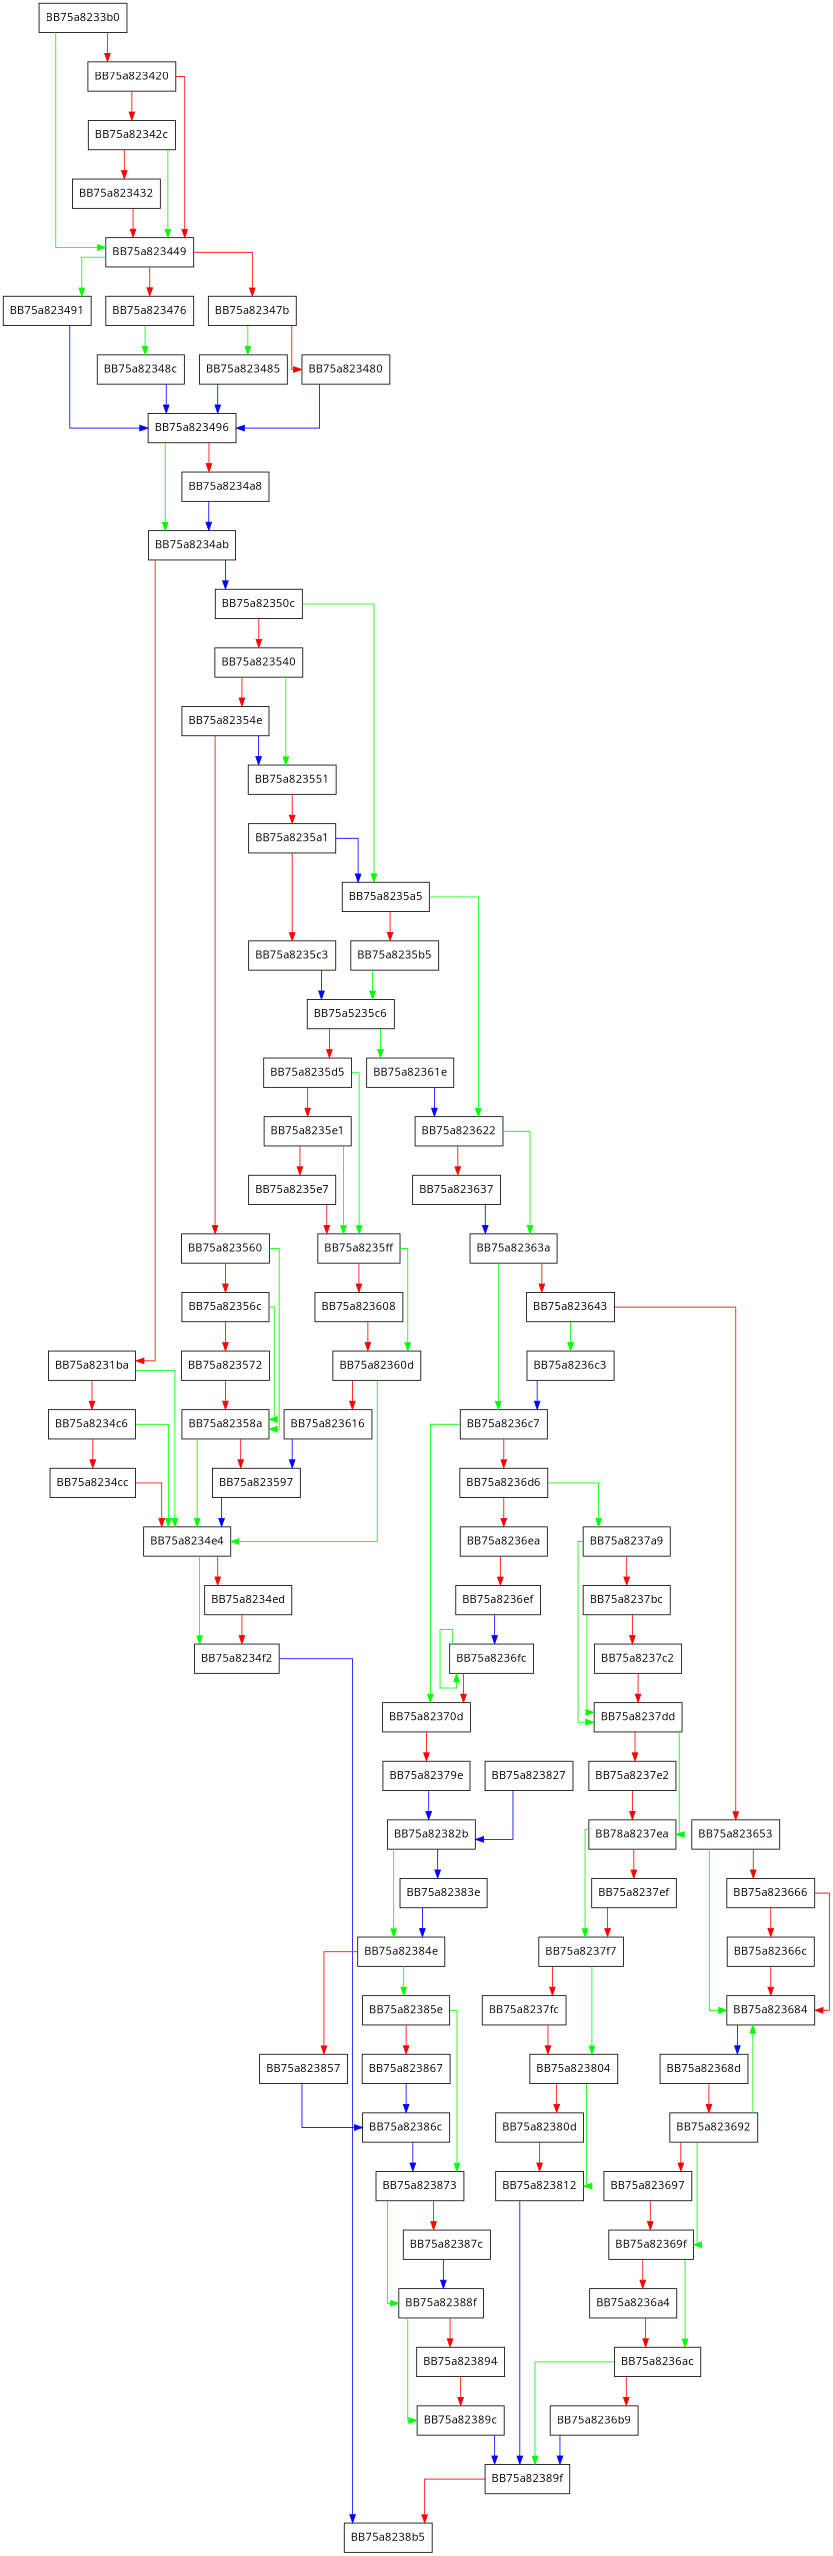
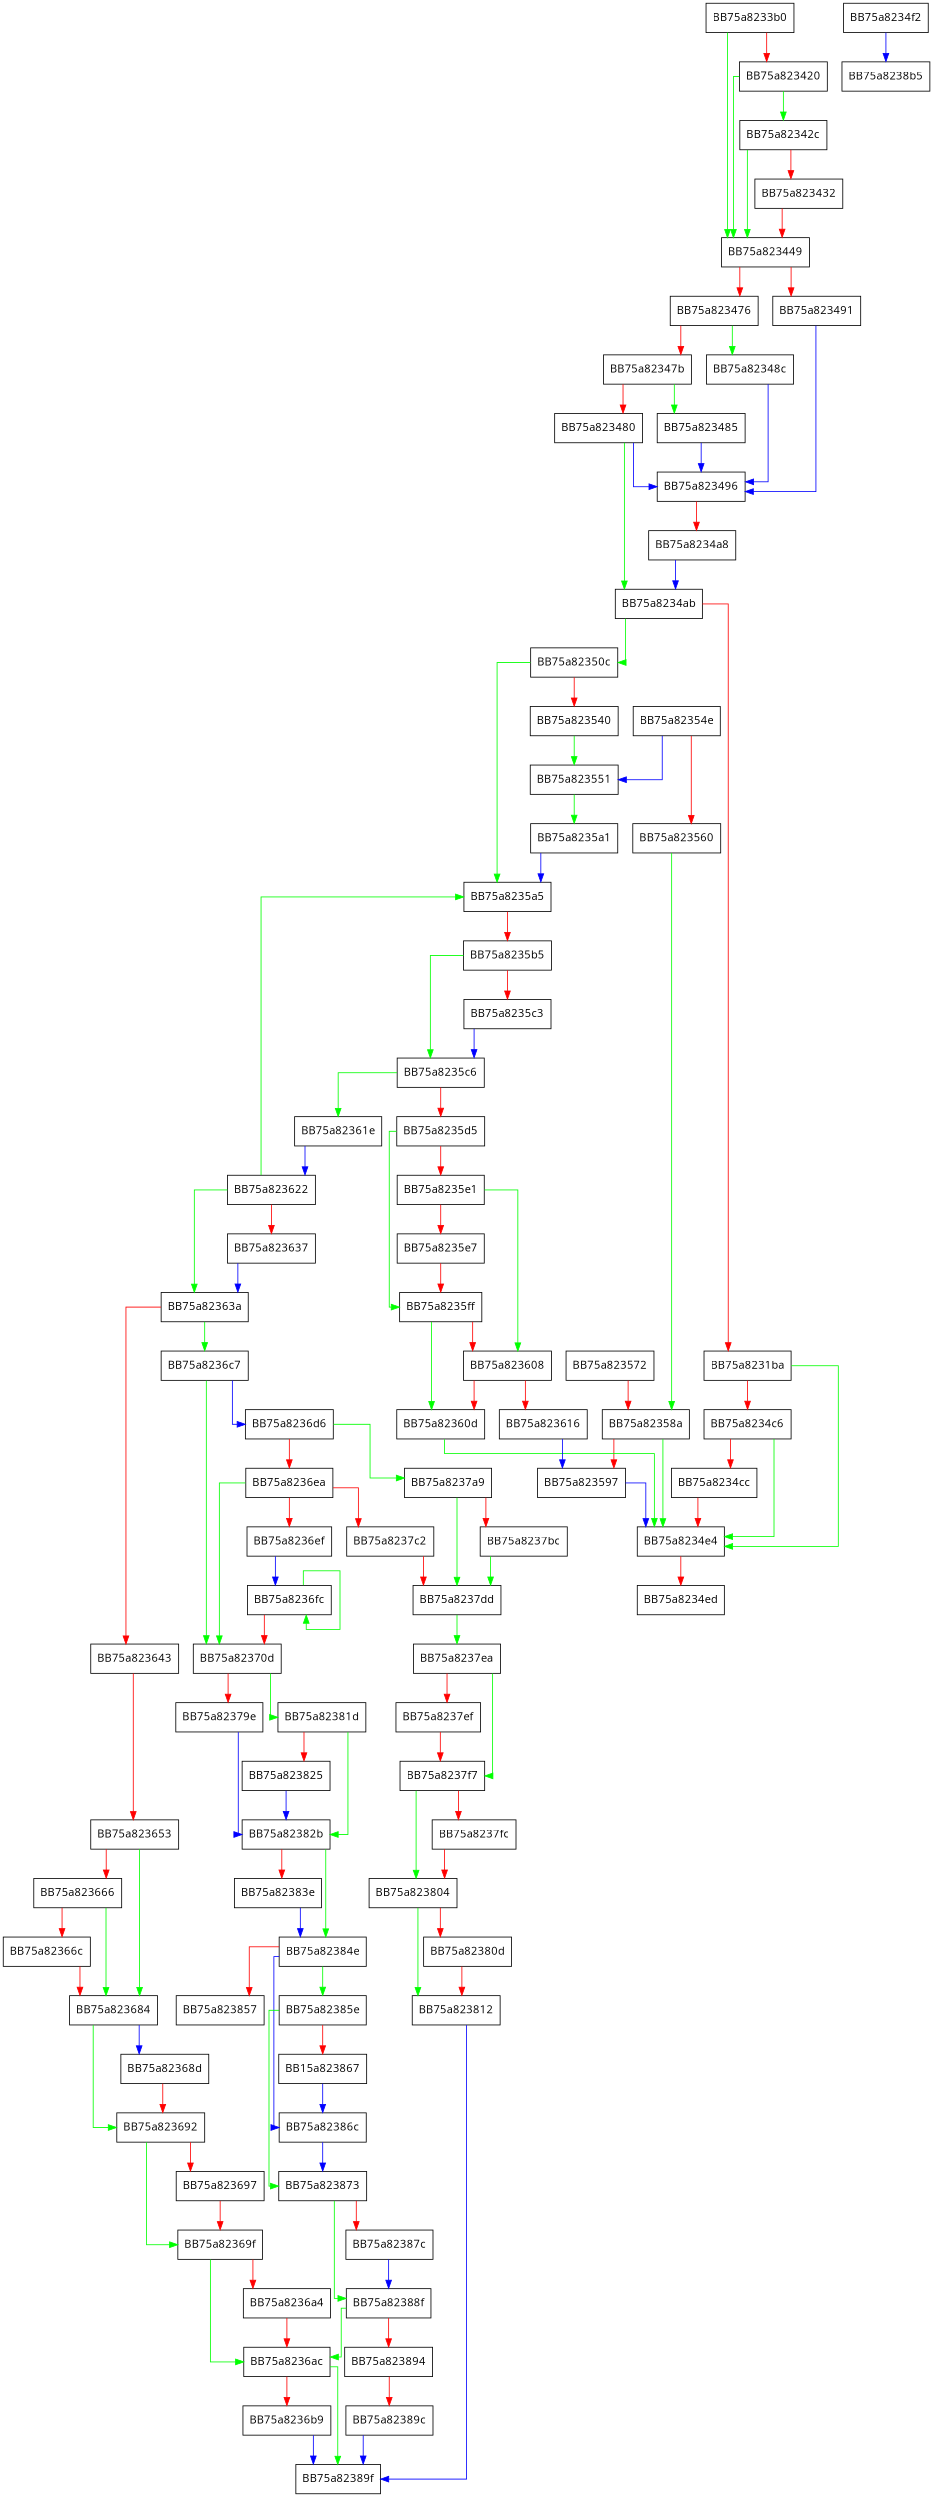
edge "BB75a823420" -> "BB75a82342c": color red -> green
edge "BB75a823420" -> "BB75a823449": color red -> green
edge "BB75a823449" -> "BB75a82347b": now "BB75a823476" -> "BB75a82347b"
edge "BB75a823449" -> "BB75a823491": color green -> red
edge "BB75a823496" -> "BB75a8234ab": now "BB75a823480" -> "BB75a8234ab"
edge "BB75a8234ab" -> "BB75a82350c": color blue -> green
edge "BB75a823540" -> "BB75a82354e": removed
edge "BB75a823551" -> "BB75a8235a1": color red -> green
edge "BB75a8235a1" -> "BB75a8235c3": now "BB75a8235b5" -> "BB75a8235c3"
edge "BB75a8235a5" -> "BB75a823622": reversed
node "BB75a5235c6": label "BB75a5235c6" -> "BB75a8235c6"
edge "BB75a8235e1" -> "BB75a8235ff": now "BB75a8235e1" -> "BB75a823608"
node "BB75a82356c": removed
node "BB75a8236c3": removed
edge "BB75a82360d" -> "BB75a823616": now "BB75a823608" -> "BB75a823616"
edge "BB75a8236c7" -> "BB75a8236d6": color red -> blue
edge "BB75a8236ea" -> "BB75a82370d": added
edge "BB75a8234e4" -> "BB75a8234f2": removed
edge "BB75a8234ed" -> "BB75a8234f2": removed
edge "BB75a8237bc" -> "BB75a8237c2": now "BB75a8236ea" -> "BB75a8237c2"
node "BB75a82381d": added
node "BB75a823827": label "BB75a823827" -> "BB75a823825"
node "BB75a8237e2": removed
node "BB78a8237ea": label "BB78a8237ea" -> "BB75a8237ea"
edge "BB75a82382b" -> "BB75a82383e": color blue -> red
edge "BB75a823666" -> "BB75a823684": color red -> green
node "BB75a823867": label "BB75a823867" -> "BB15a823867"
edge "BB75a823692" -> "BB75a823684": reversed
edge "BB75a823857" -> "BB75a82386c": now "BB75a82384e" -> "BB75a82386c"
edge "BB75a82388f" -> "BB75a82389c": now "BB75a82388f" -> "BB75a8236ac"
edge "BB75a82389f" -> "BB75a8238b5": removed
